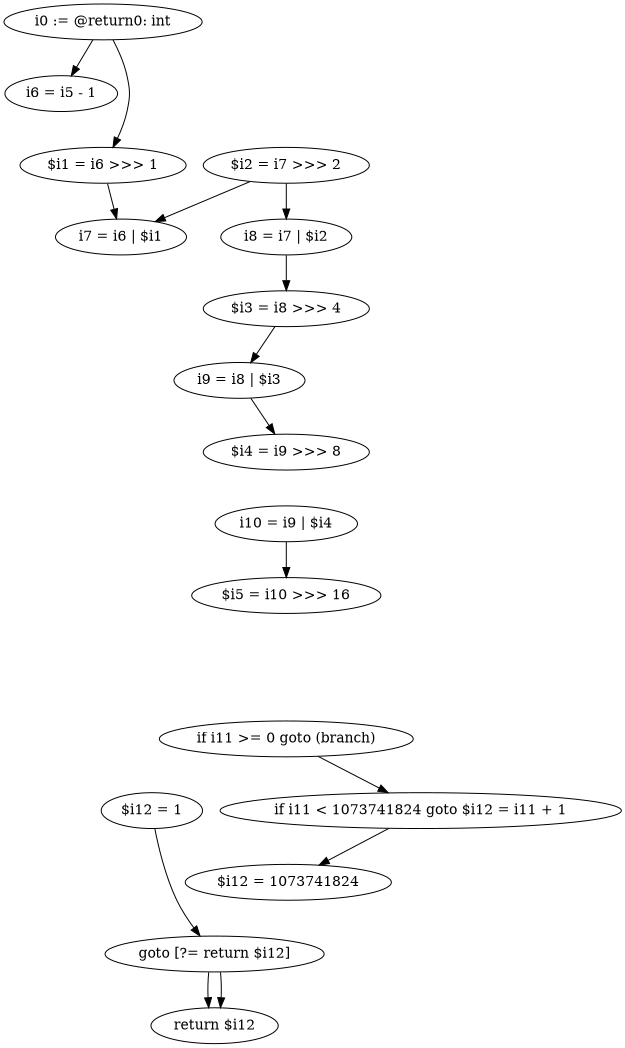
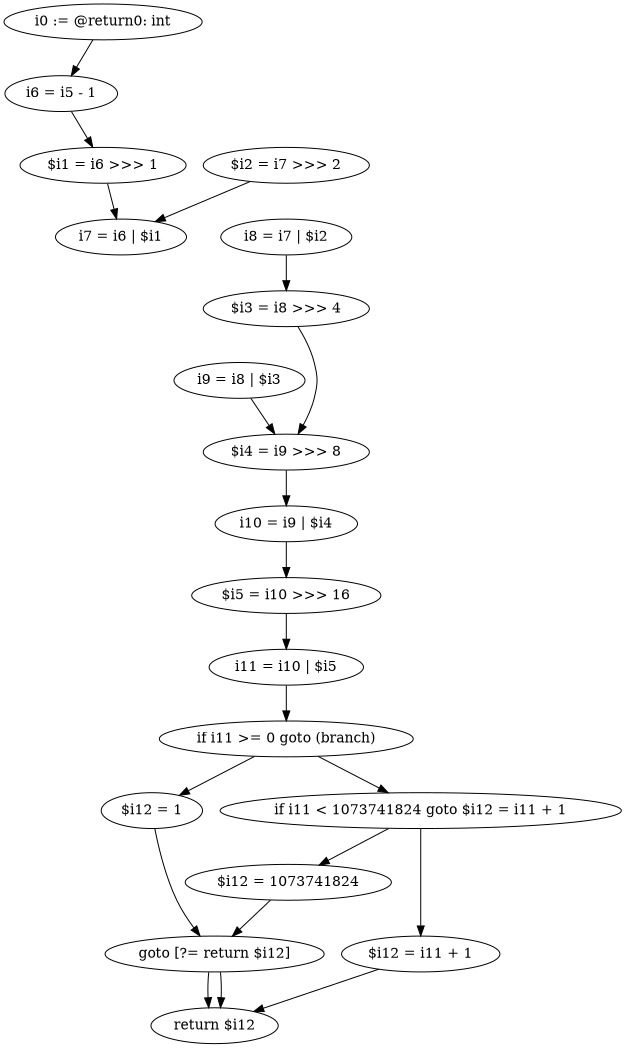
edge "i0 := @return0: int" -> "$i1 = i6 >>> 1": now "i6 = i5 - 1" -> "$i1 = i6 >>> 1"
edge "$i2 = i7 >>> 2" -> "i8 = i7 | $i2": removed
edge "$i3 = i8 >>> 4" -> "i9 = i8 | $i3": now "$i3 = i8 >>> 4" -> "$i4 = i9 >>> 8"
edge "$i4 = i9 >>> 8" -> "i10 = i9 | $i4": added
node "i11 = i10 | $i5": added
edge "if i11 >= 0 goto (branch)" -> "$i12 = 1": added
edge "$i12 = 1073741824" -> "goto [?= return $i12]": added
node "$i12 = i11 + 1": added
